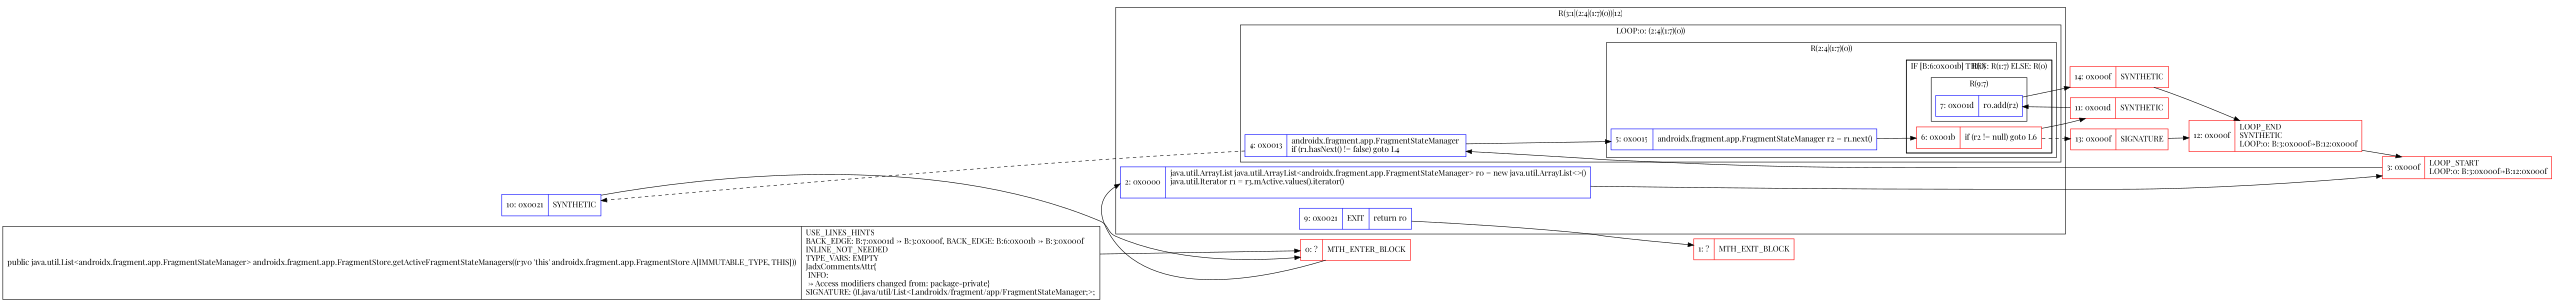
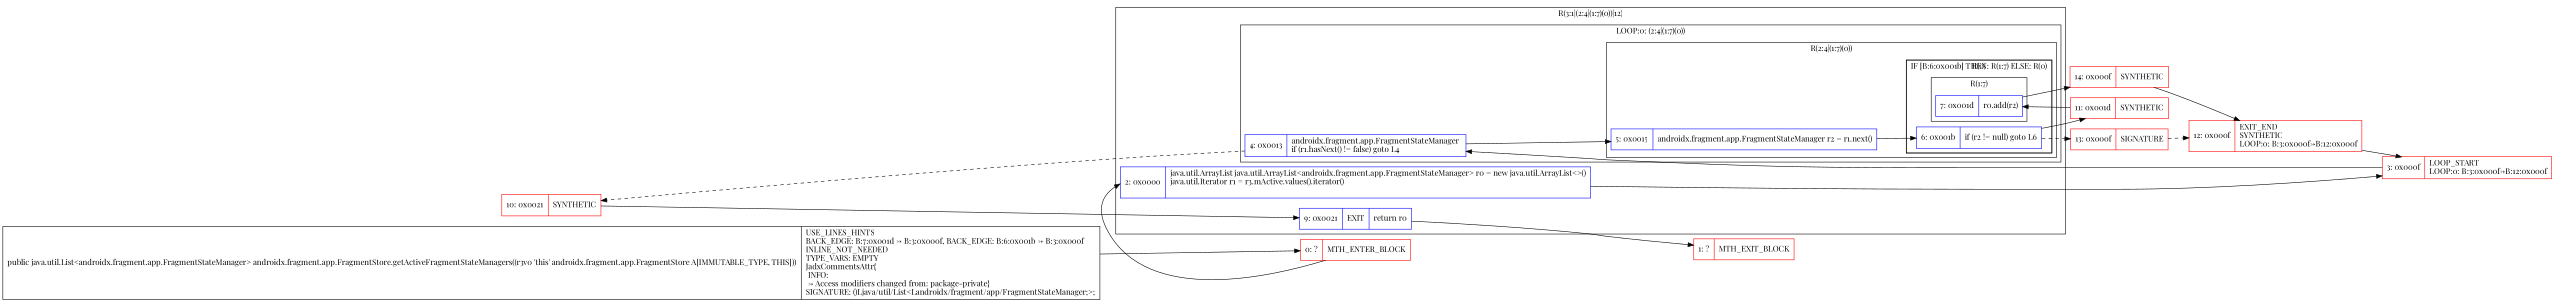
cluster "R(9:7)": label "R(9:7)" -> "R(1:7)"
node "12: 0x000f": text "LOOP_END" -> "EXIT_END"
node "6: 0x001b": color red -> blue
edge "13: 0x000f" -> "12: 0x000f": style solid -> dashed
edge "10: 0x0021" -> "0: ?": now "10: 0x0021" -> "9: 0x0021"
node "10: 0x0021": color blue -> red
